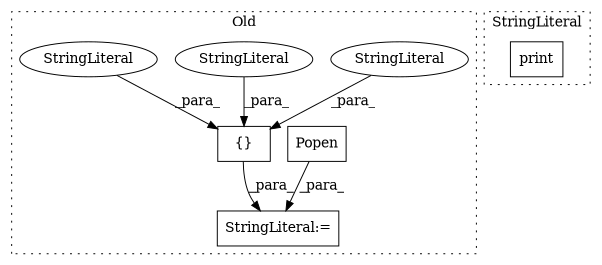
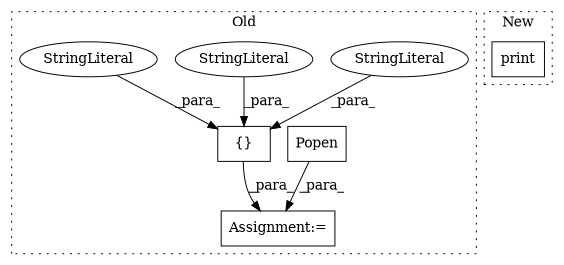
cluster "StringLiteral": label "StringLiteral" -> "New"
node "StringLiteral:=": label "StringLiteral:=" -> "Assignment:="
